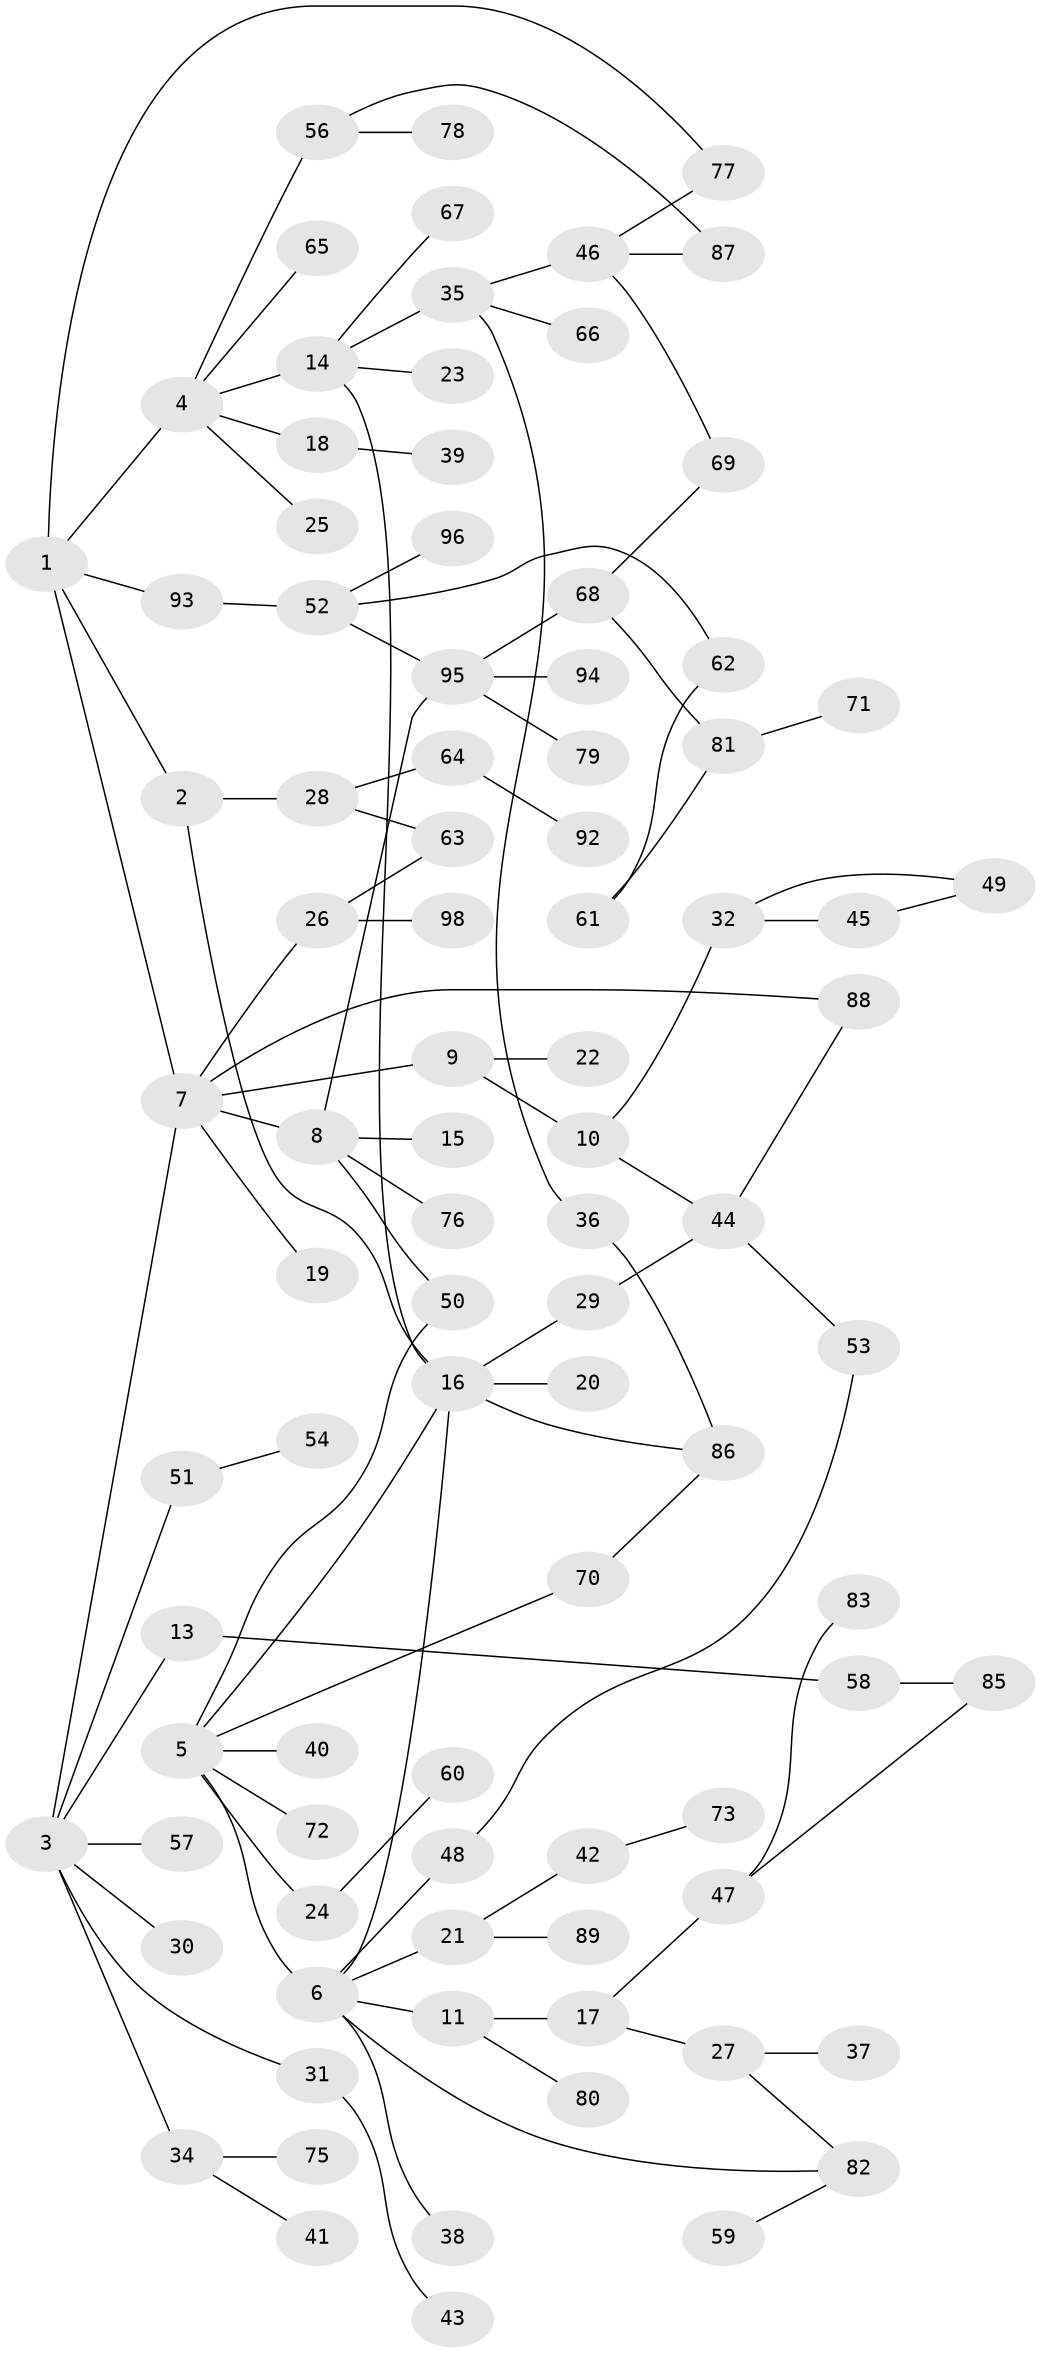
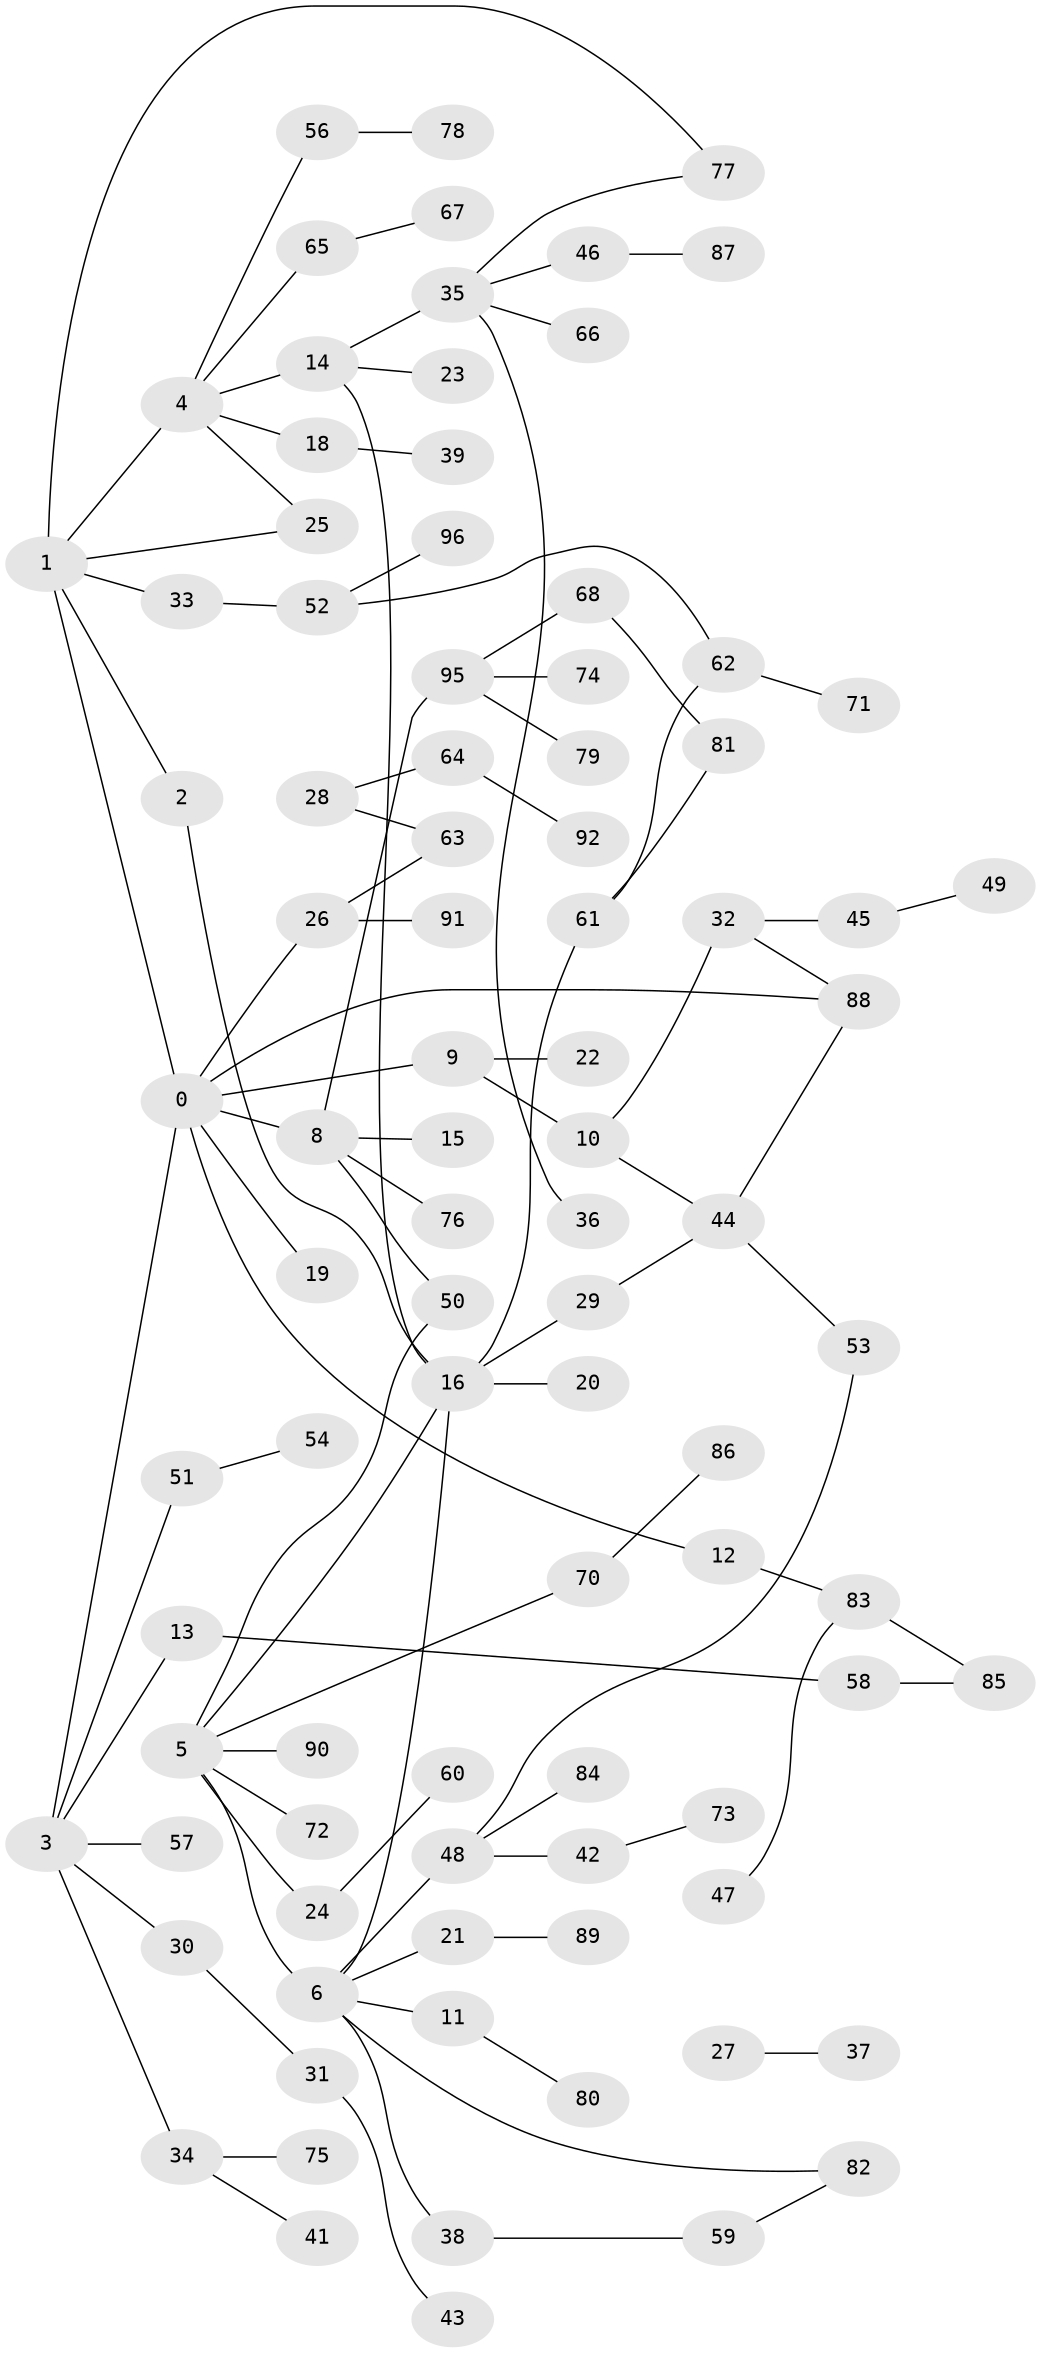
edge "56" -- "87": removed
edge "77" -- "46": now "77" -- "35"
edge "67" -- "14": now "67" -- "65"
node "69": removed
edge "25" -- "1": added
node "93": label "93" -> "33"
edge "52" -- "95": removed
node "94": label "94" -> "74"
edge "71" -- "81": now "71" -- "62"
edge "2" -- "28": removed
edge "49" -- "32": now "88" -- "32"
node "98": label "98" -> "91"
node "7": label "7" -> "0"
edge "36" -- "86": removed
edge "16" -- "86": now "16" -- "61"
node "12": added
node "40": label "40" -> "90"
node "84": added
edge "85" -- "47": now "85" -- "83"
edge "42" -- "21": now "42" -- "48"
edge "3" -- "31": now "30" -- "31"
node "17": removed
edge "27" -- "82": removed
edge "38" -- "59": added
